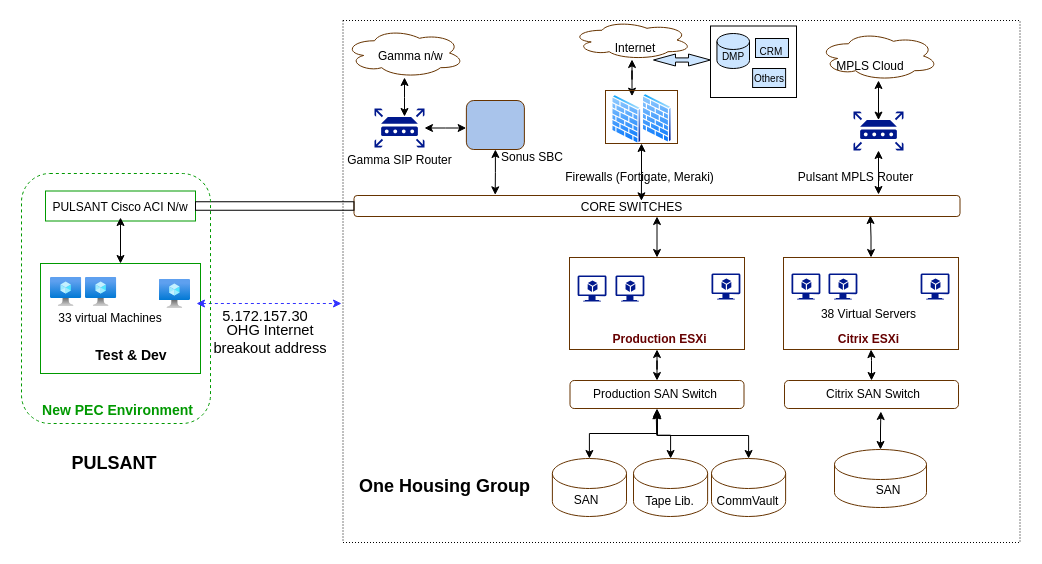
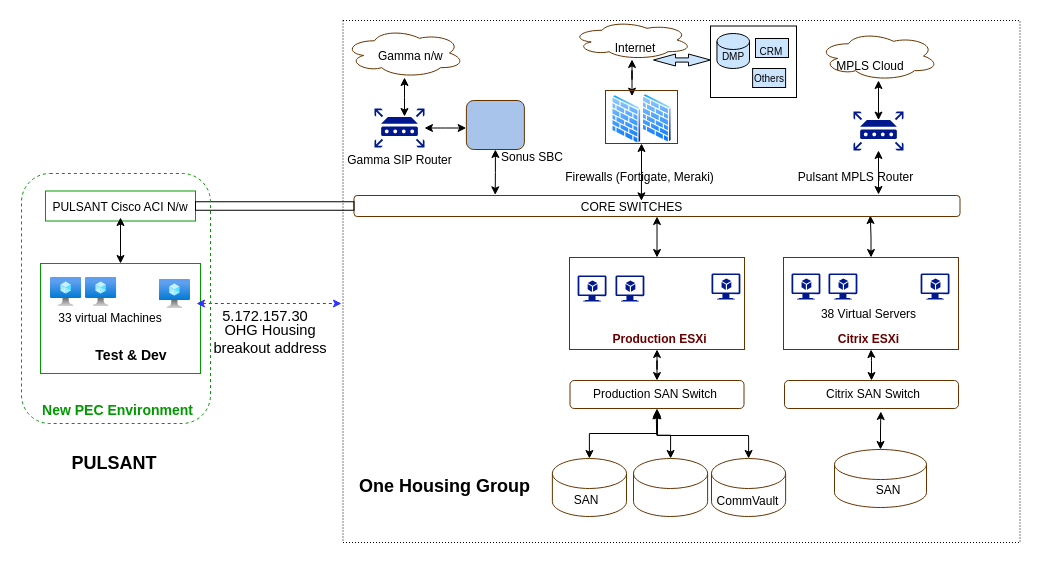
node "OHG Internet breakout address": label "OHG Internet breakout address" -> "OHG Housing breakout address"
node "Tape Lib.": removed
